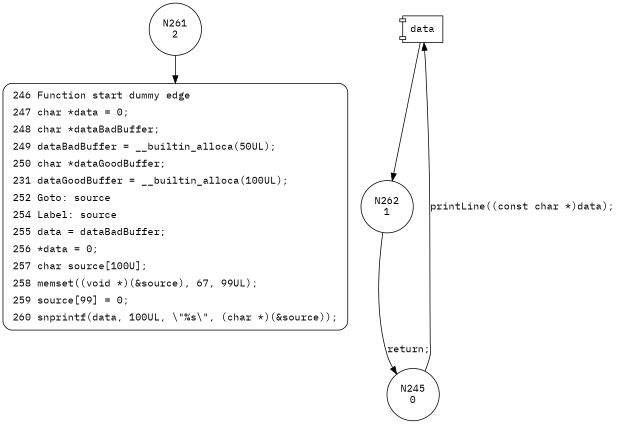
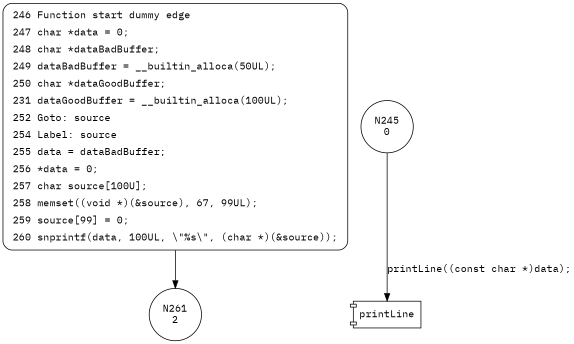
node "data": label "data" -> "printLine"
edge "N261 2" -> "246": reversed
node "N262 1": removed
